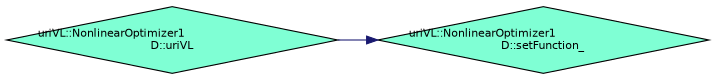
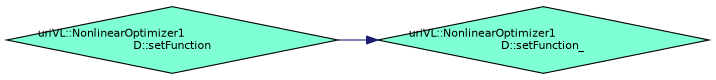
node "uriVL::NonlinearOptimizer1 D::uriVL": label "uriVL::NonlinearOptimizer1 D::uriVL" -> "uriVL::NonlinearOptimizer1 D::setFunction"
